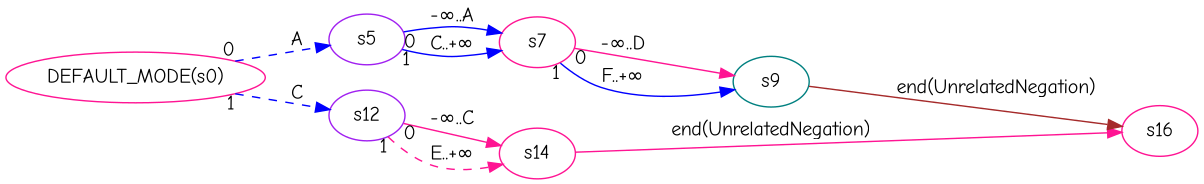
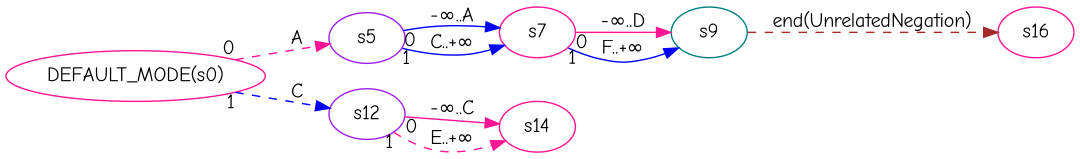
edge "DEFAULT_MODE(s0)" -> "s5": color blue -> deeppink
edge "s9" -> "s16": style solid -> dashed
edge "s14" -> "s16": removed, label "end(UnrelatedNegation)"
